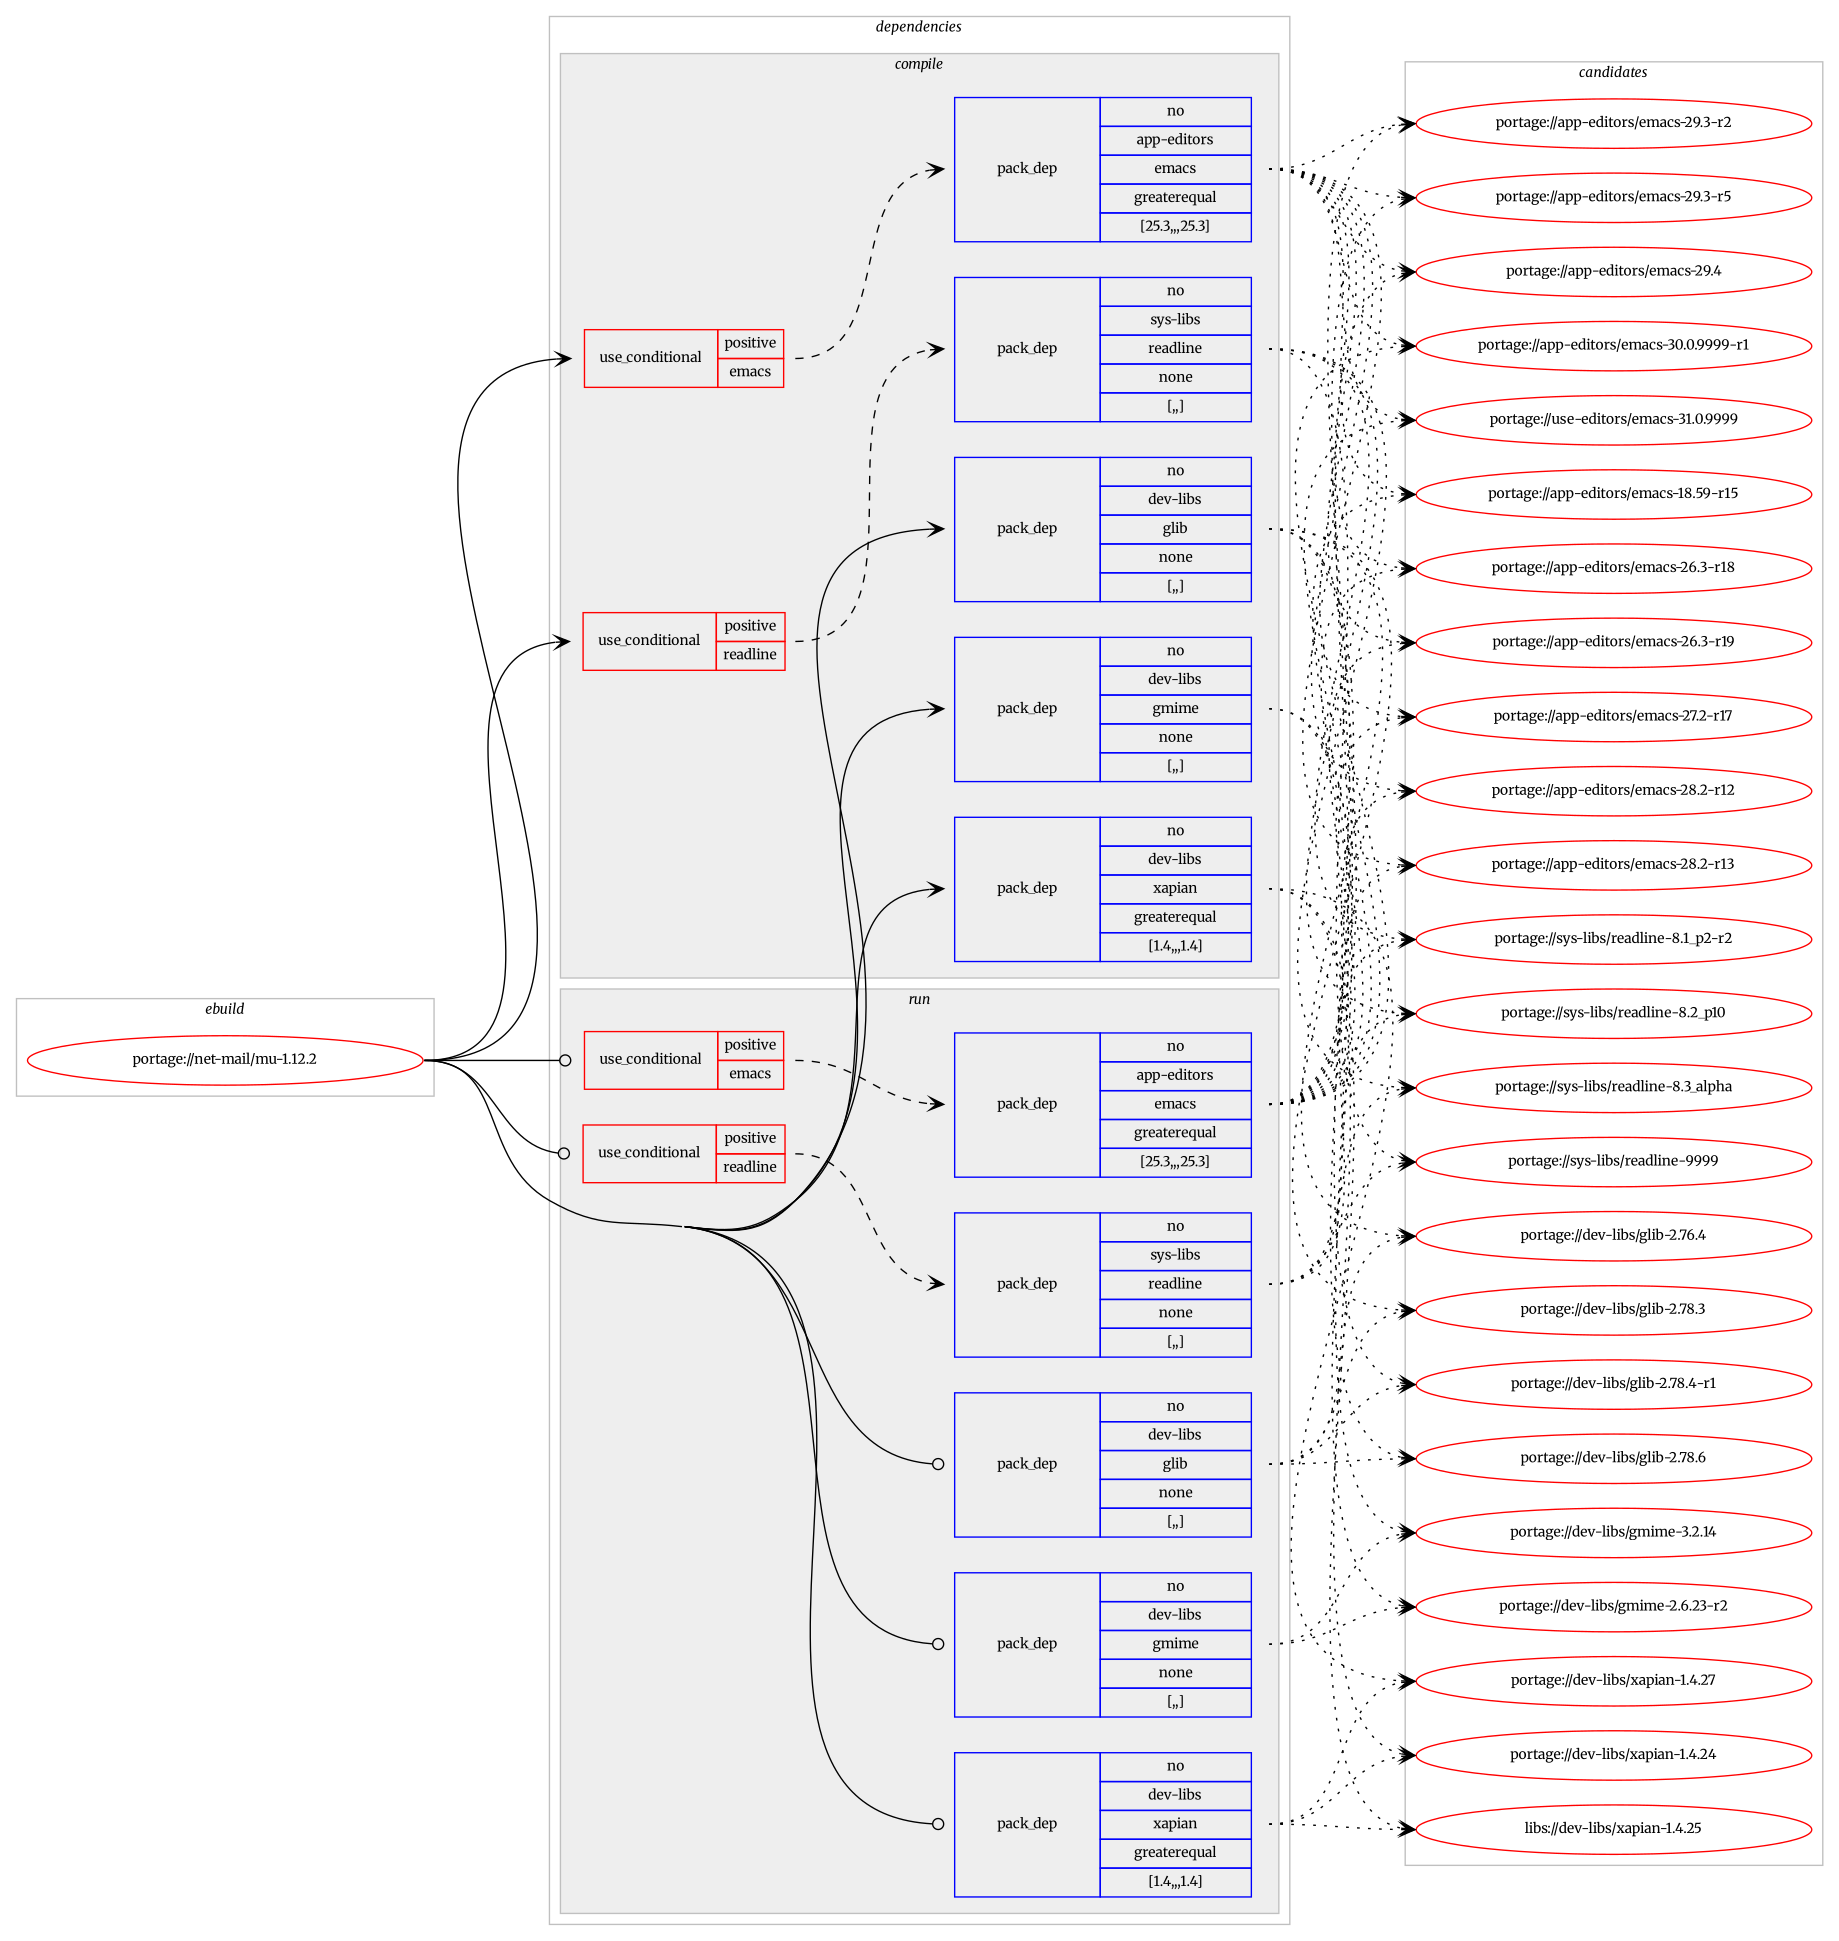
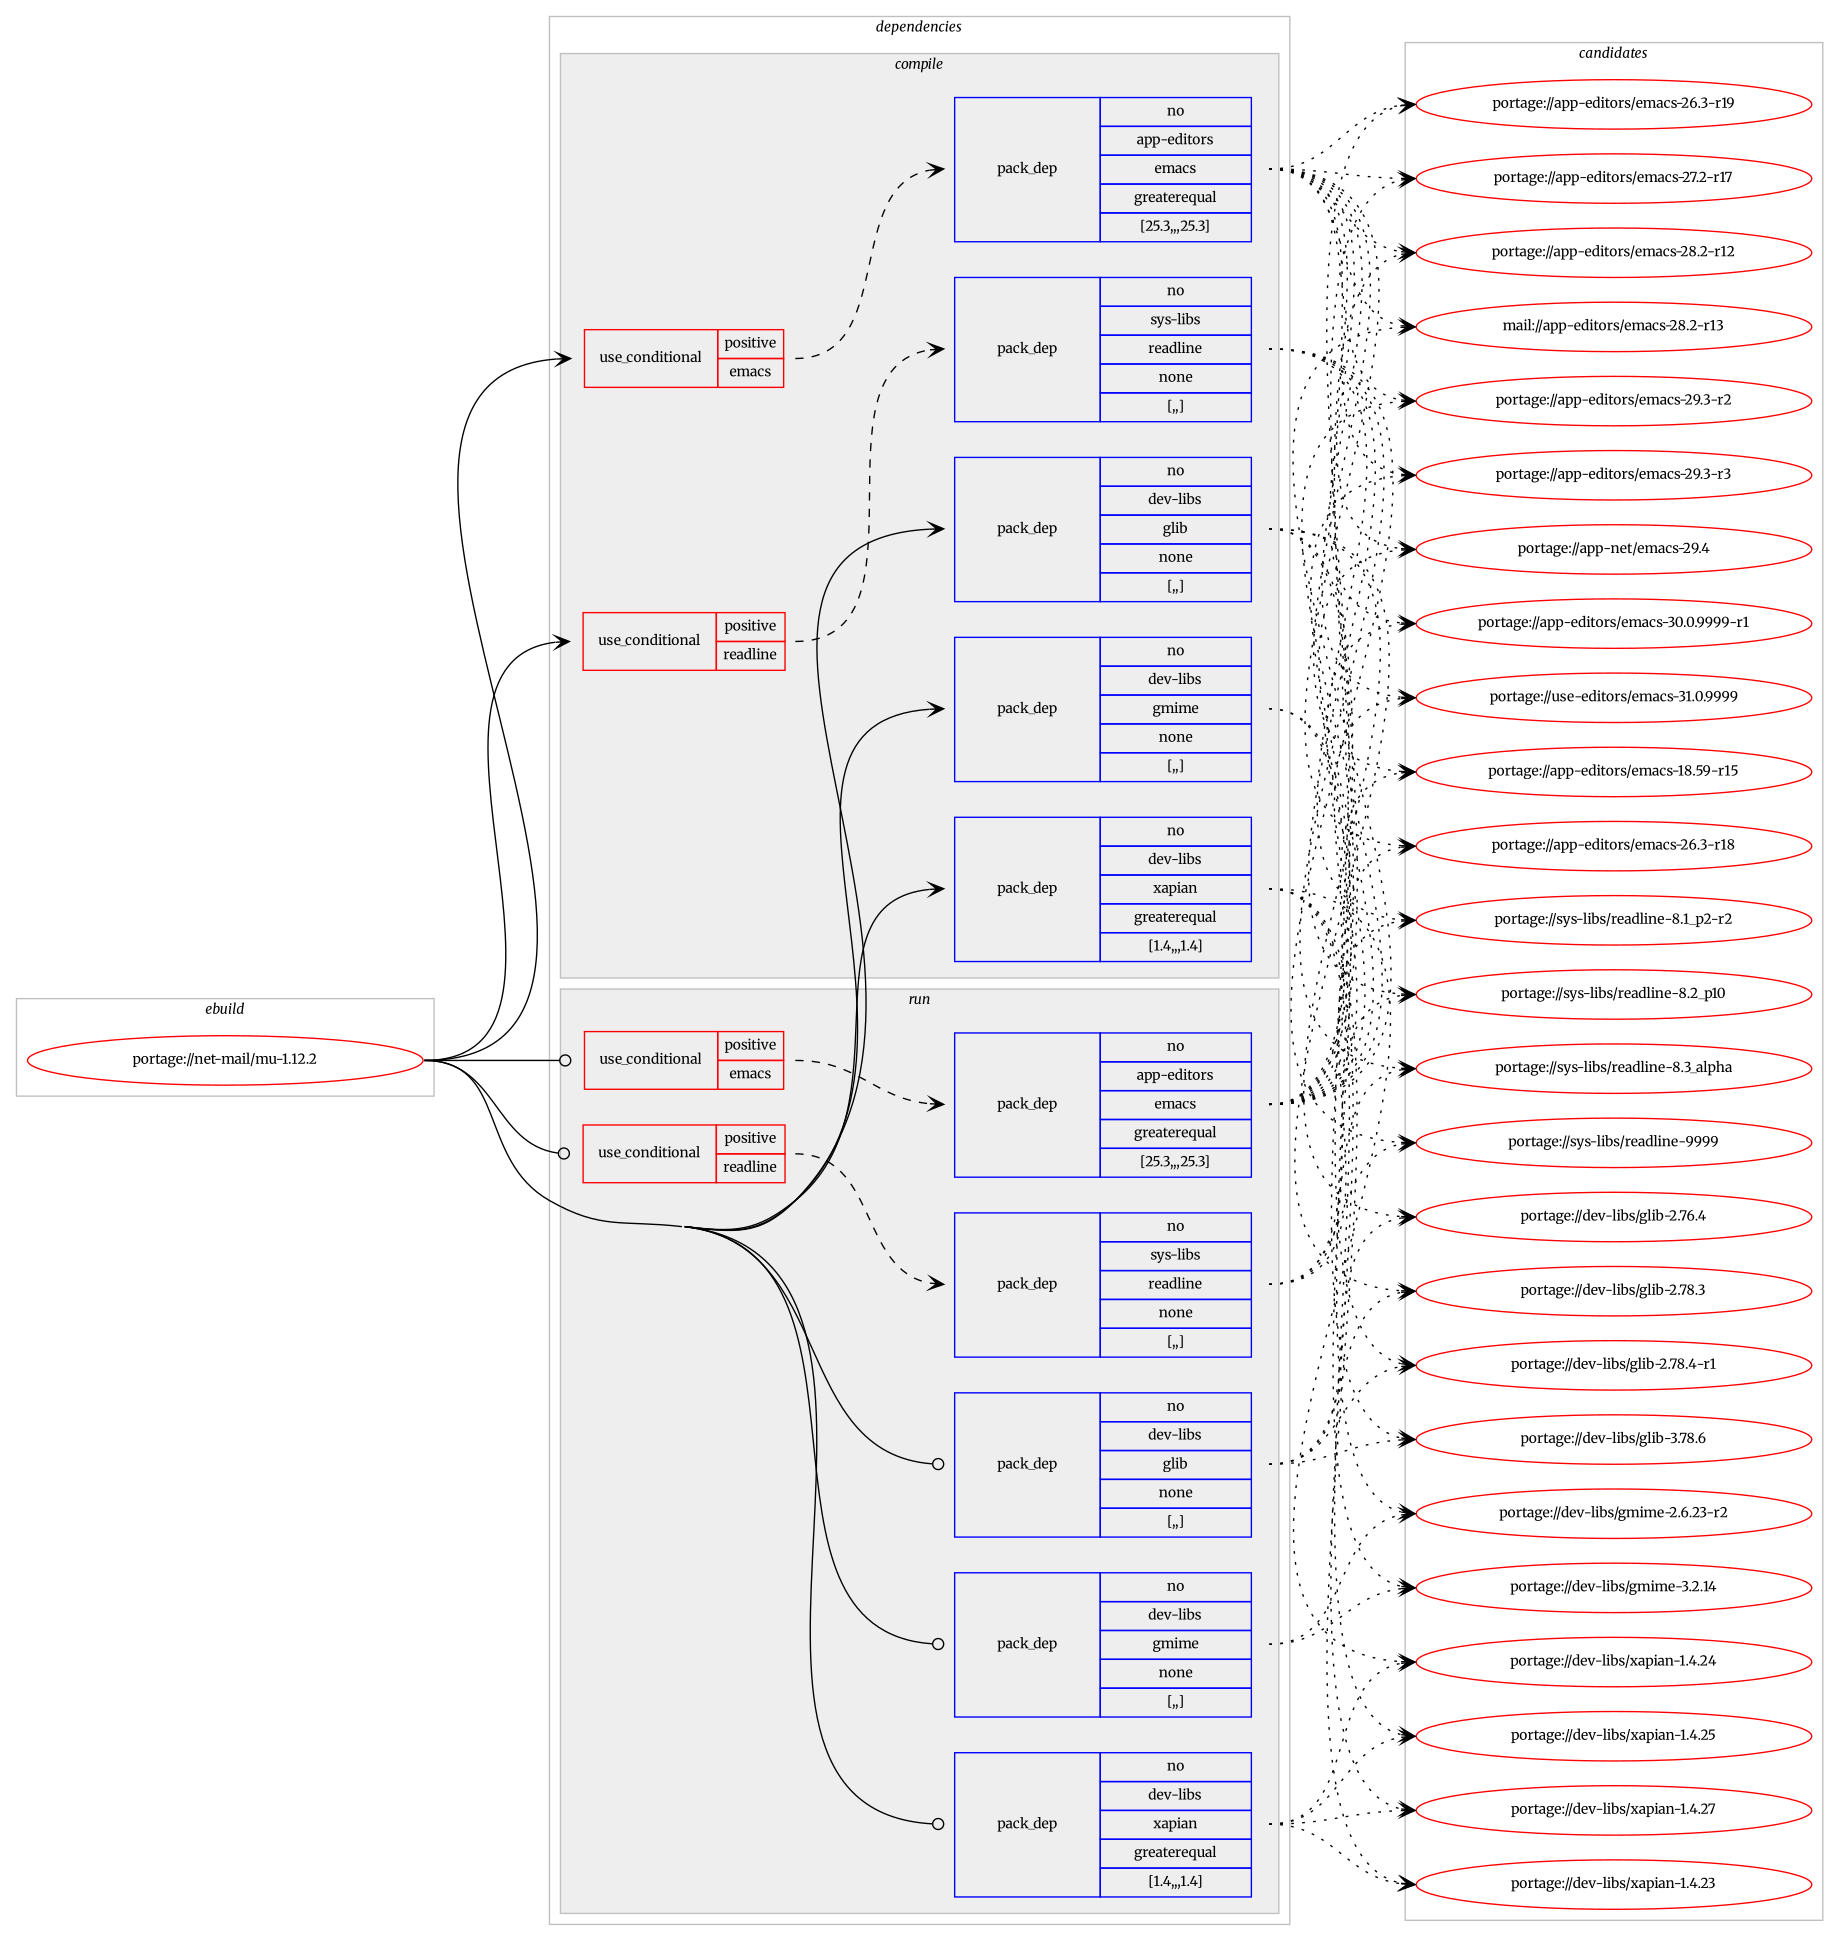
node "portage://app-editors/emacs-29.3-r5": label "portage://app-editors/emacs-29.3-r5" -> "portage://app-editors/emacs-29.3-r3"
node "portage://app-editors/emacs-29.4": label "portage://app-editors/emacs-29.4" -> "portage://app-net/emacs-29.4"
node "portage://app-editors/emacs-28.2-r13": label "portage://app-editors/emacs-28.2-r13" -> "mail://app-editors/emacs-28.2-r13"
node "portage://dev-libs/glib-2.78.6": label "portage://dev-libs/glib-2.78.6" -> "portage://dev-libs/glib-3.78.6"
node "libs://dev-libs/xapian-1.4.25": label "libs://dev-libs/xapian-1.4.25" -> "portage://dev-libs/xapian-1.4.25"
node "portage://dev-libs/xapian-1.4.23": added
